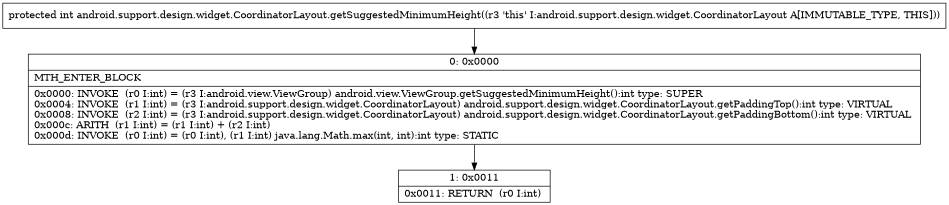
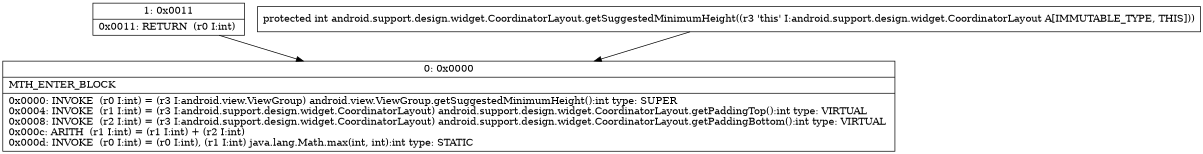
edge "0: 0x0000" -> "1: 0x0011": reversed
